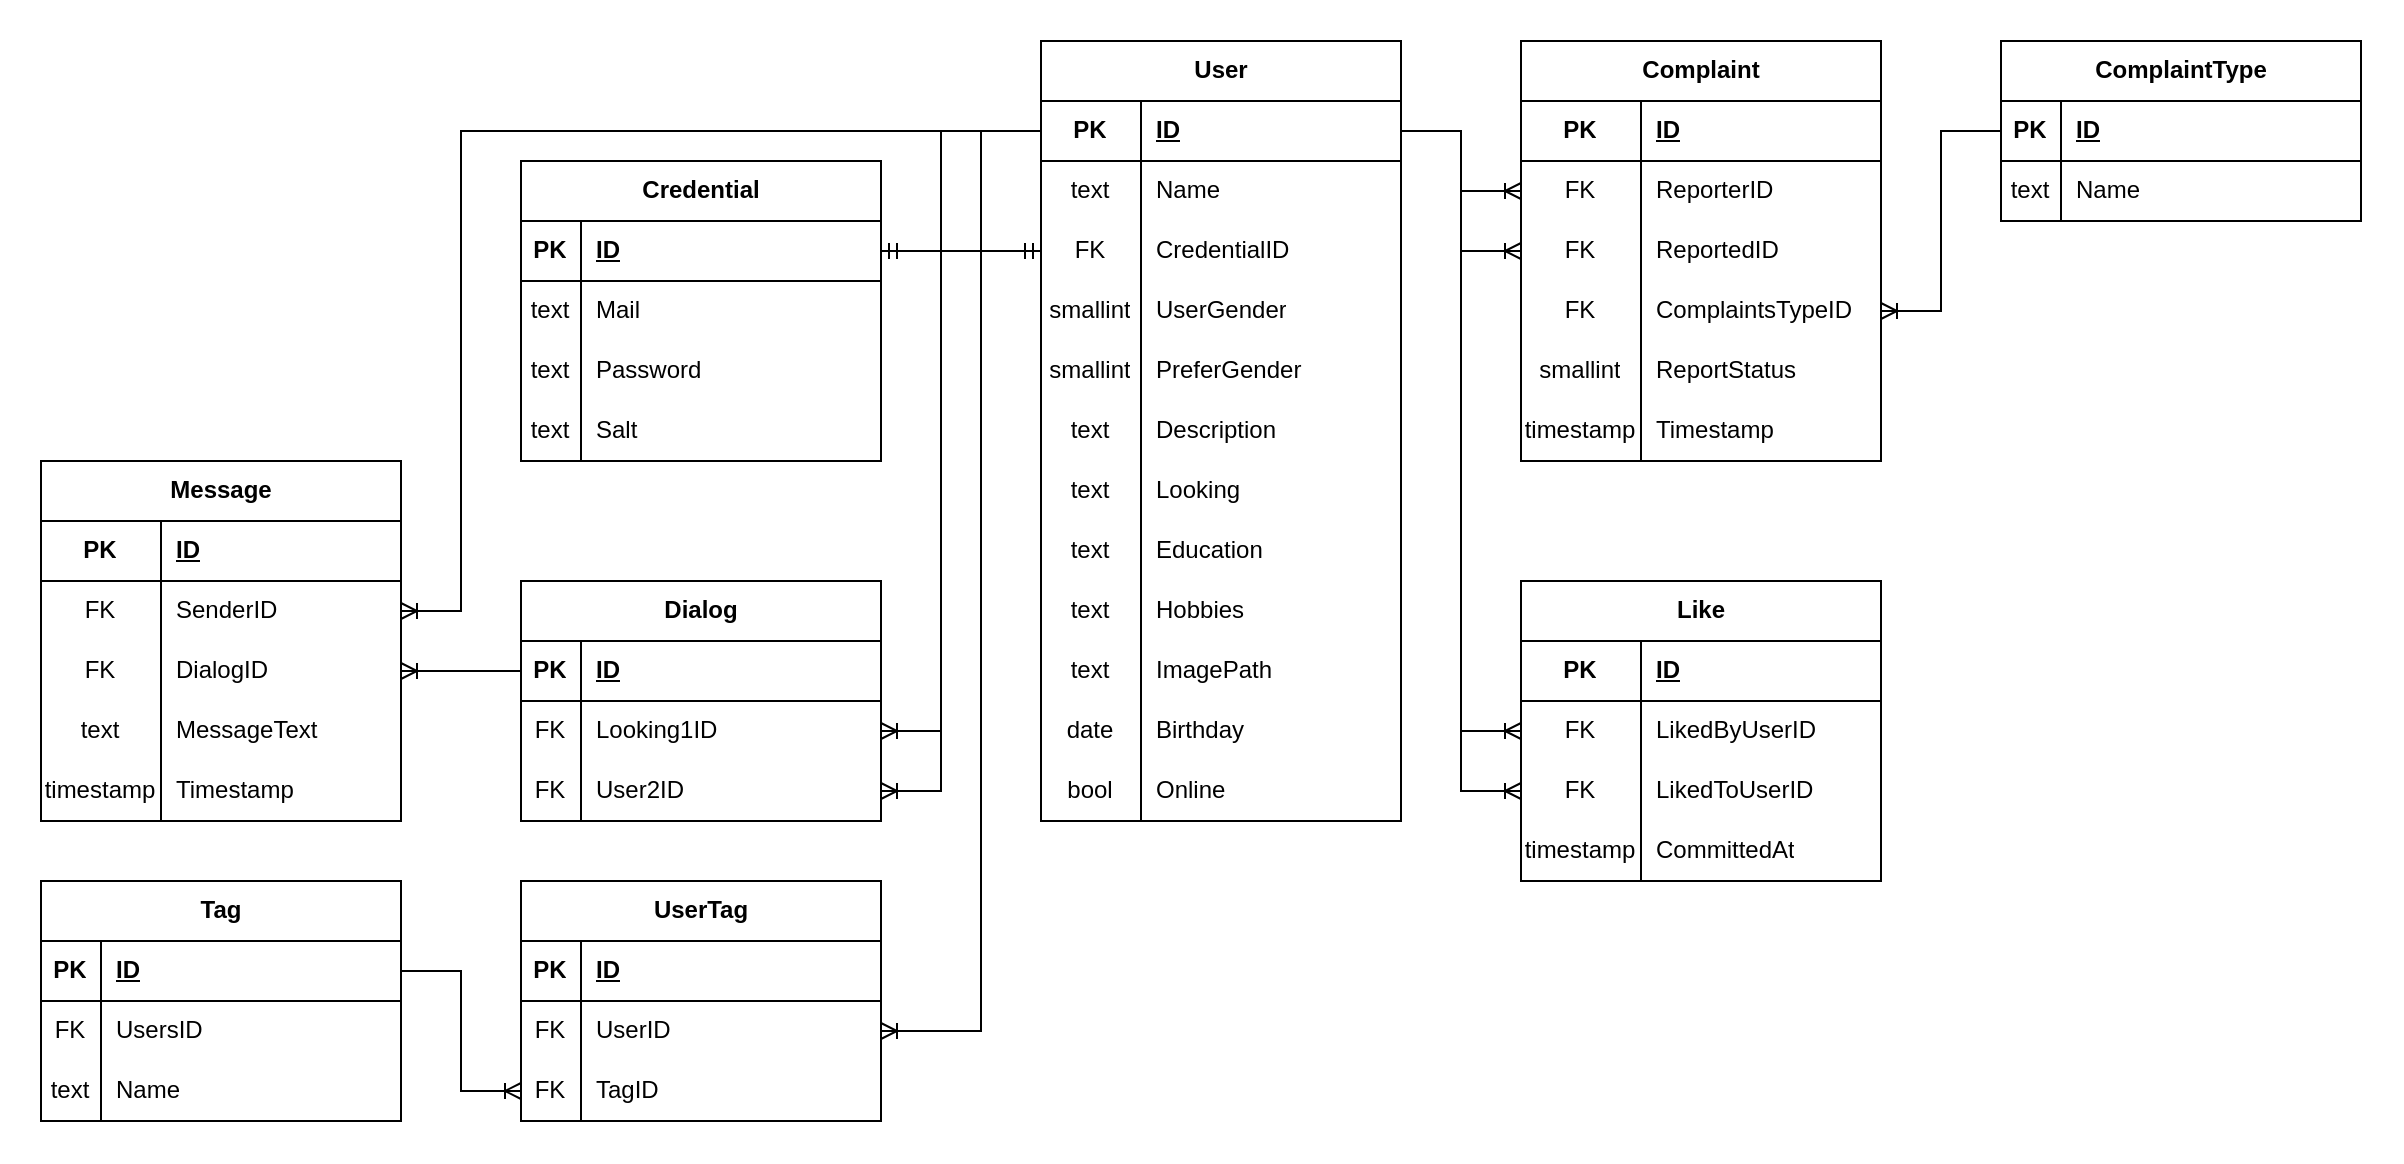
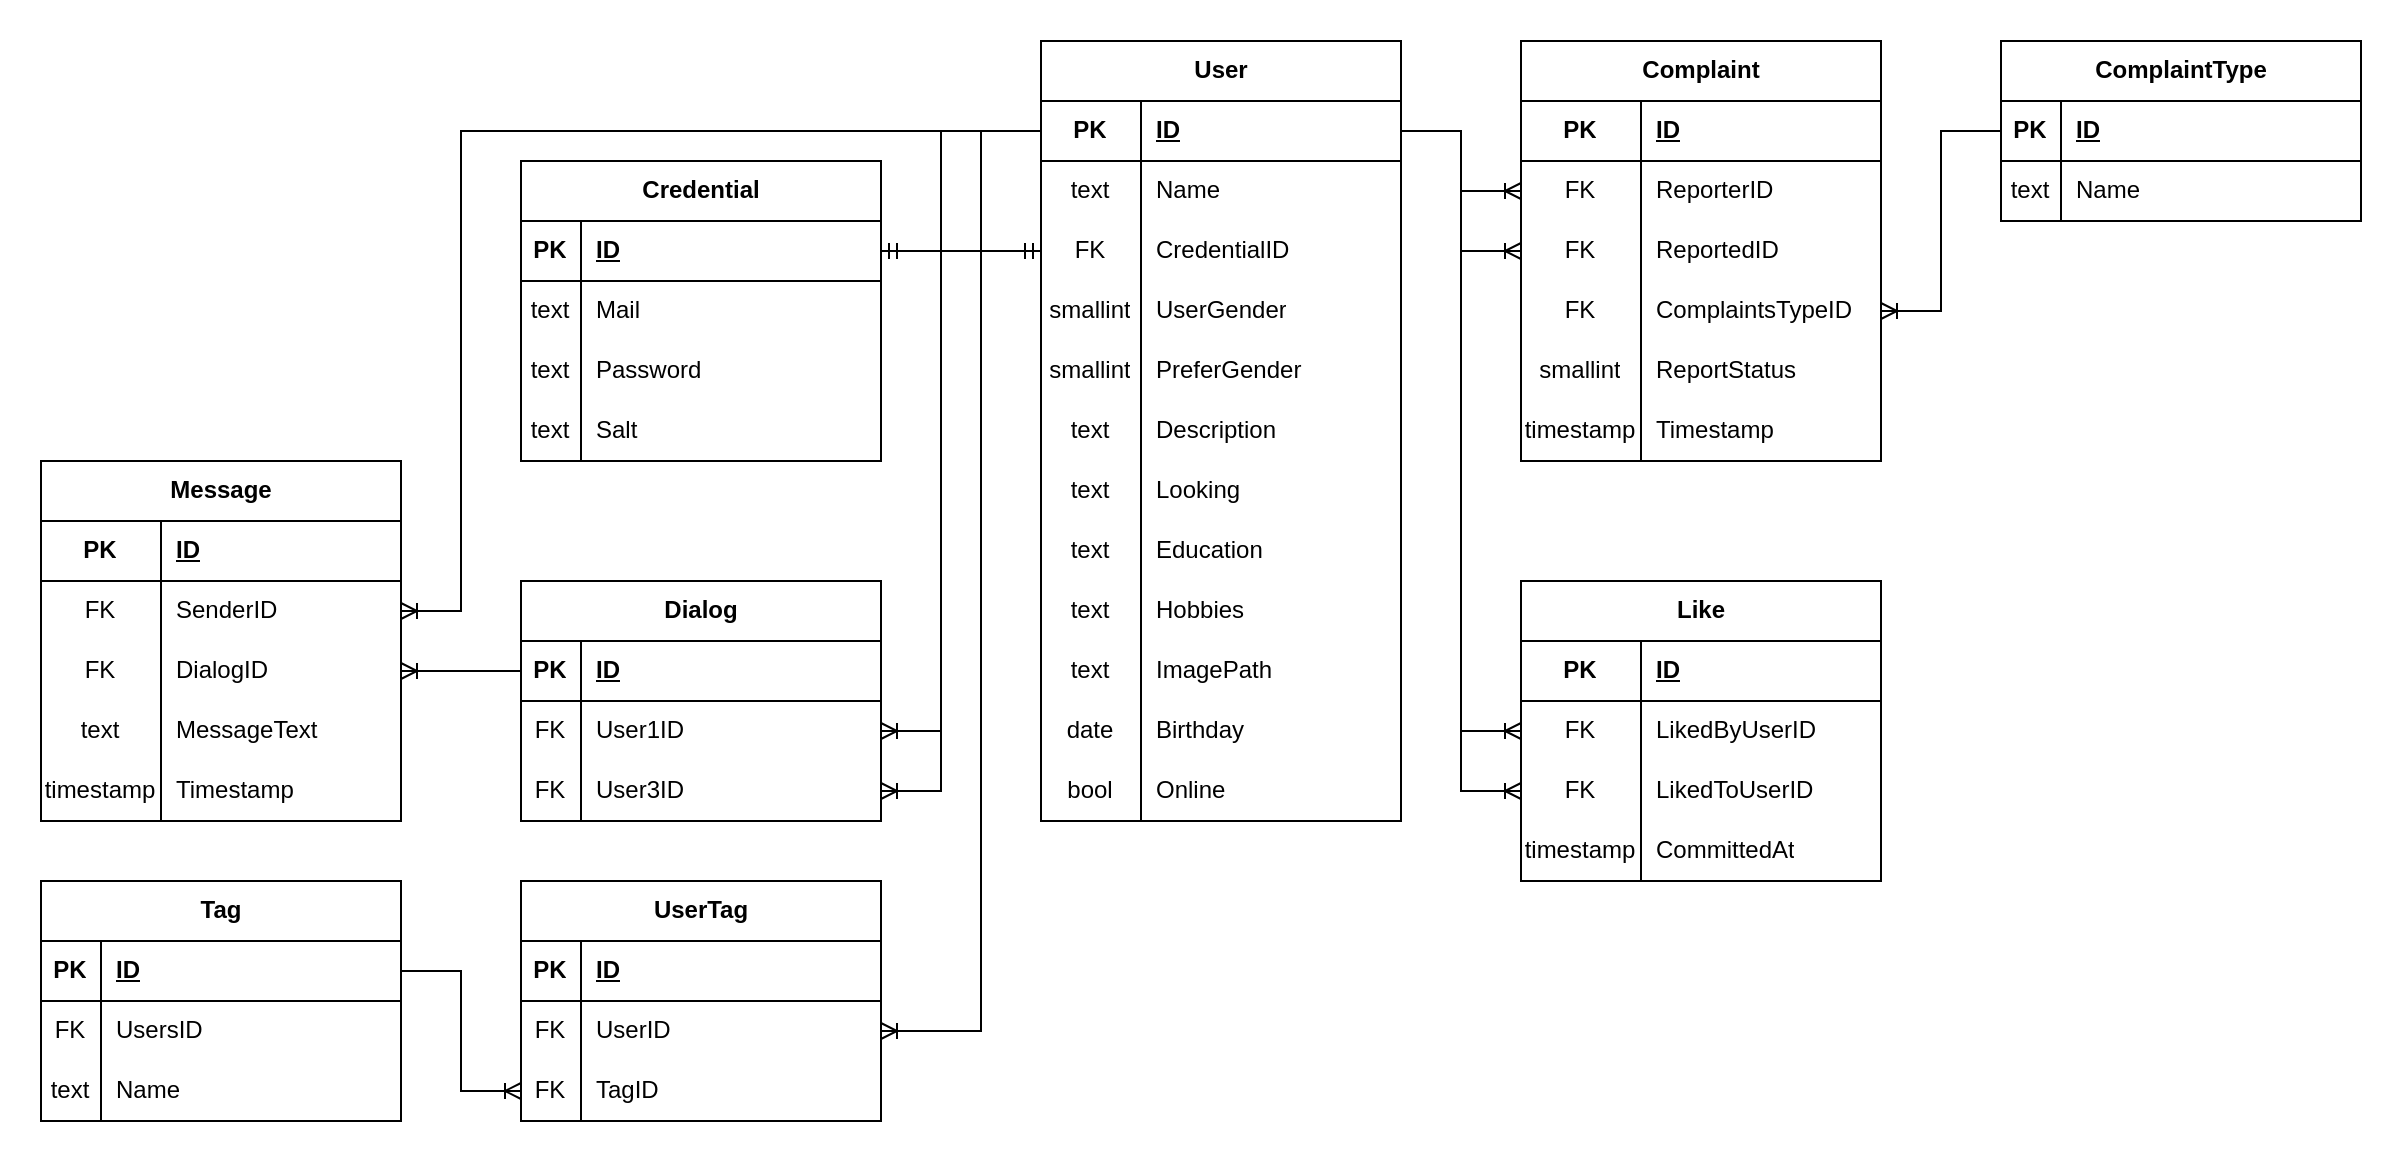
node "Looking1ID": label "Looking1ID" -> "User1ID"
node "User2ID": label "User2ID" -> "User3ID"
